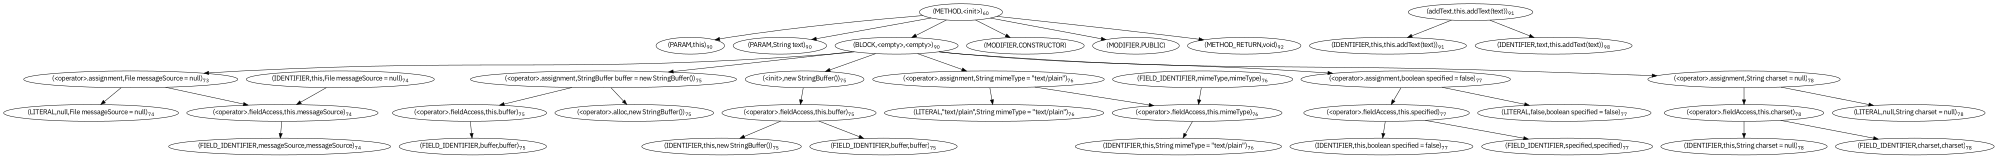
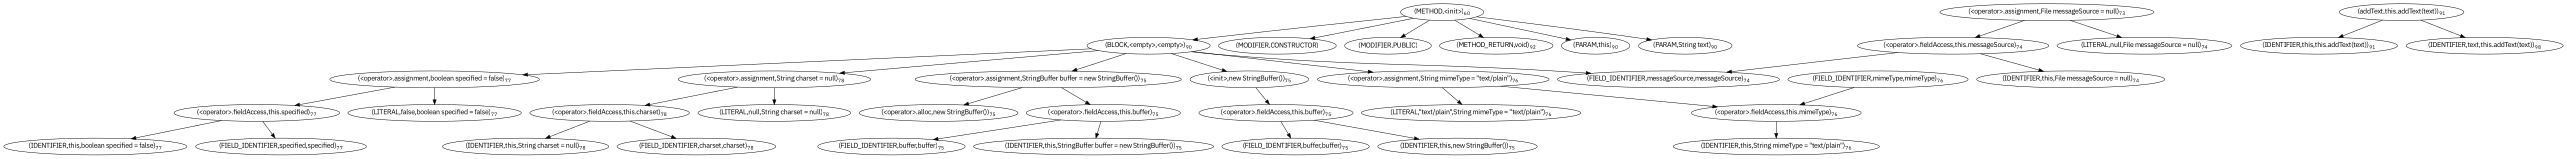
edge "(BLOCK,<empty>,<empty>)" -> "(<operator>.assignment,File messageSource = null)": now "(BLOCK,<empty>,<empty>)" -> "(FIELD_IDENTIFIER,messageSource,messageSource)"
edge "(IDENTIFIER,this,File messageSource = null)" -> "(<operator>.fieldAccess,this.messageSource)": reversed
node "(IDENTIFIER,this,StringBuffer buffer = new StringBuffer())": added
